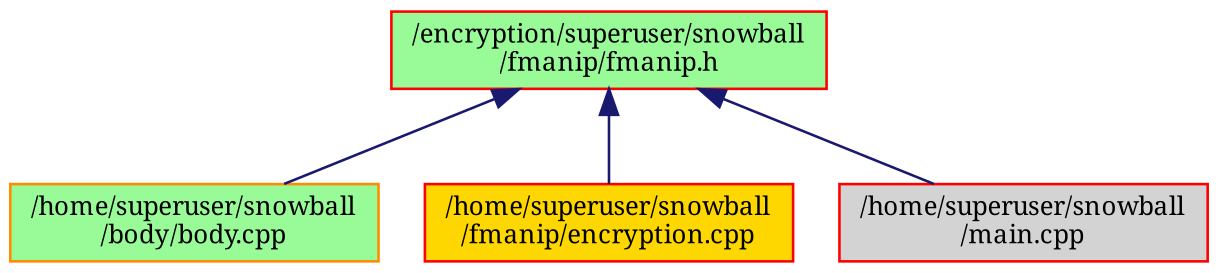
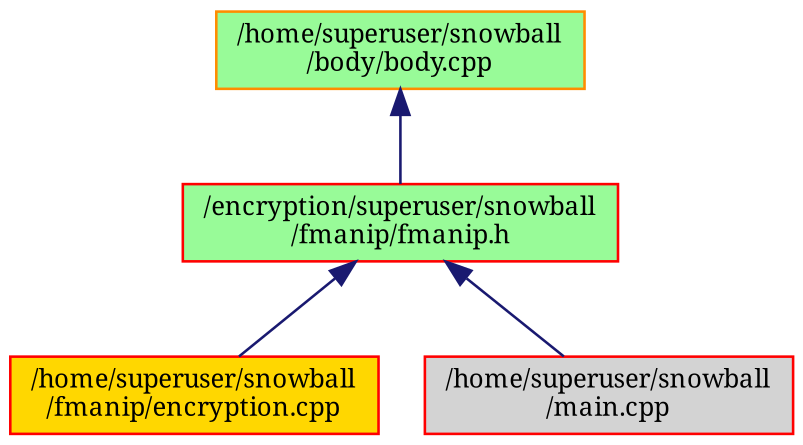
edge "/home/superuser/snowball /body/body.cpp" -> "/encryption/superuser/snowball /fmanip/fmanip.h": reversed
